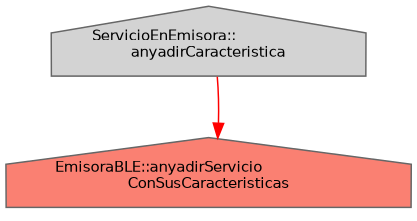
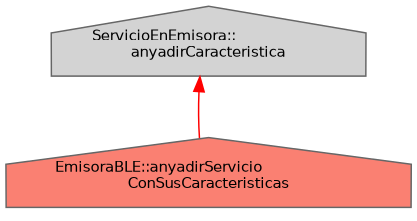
edge "ServicioEnEmisora:: anyadirCaracteristica" -> "EmisoraBLE::anyadirServicio ConSusCaracteristicas": reversed
